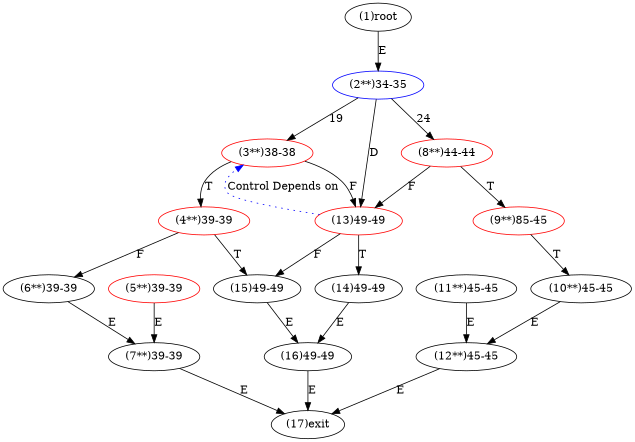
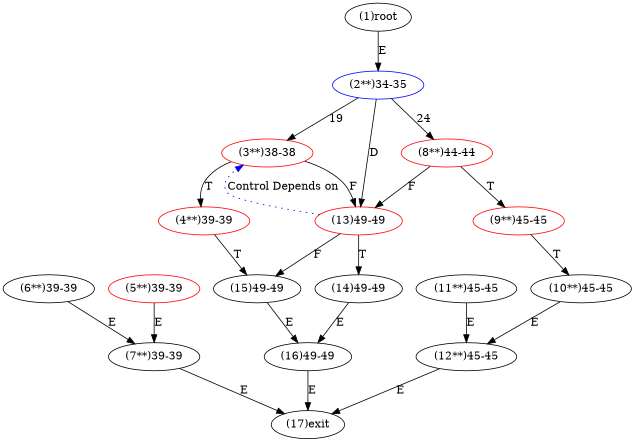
node "(9**)85-45": label "(9**)85-45" -> "(9**)45-45"
edge "(4**)39-39" -> "(6**)39-39": removed, label "F"
